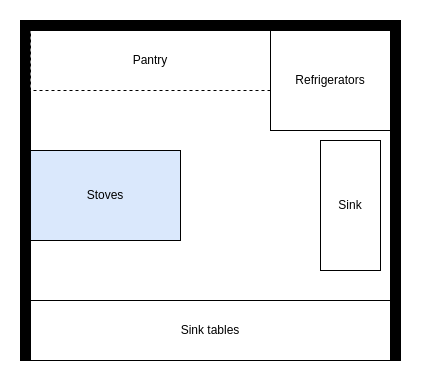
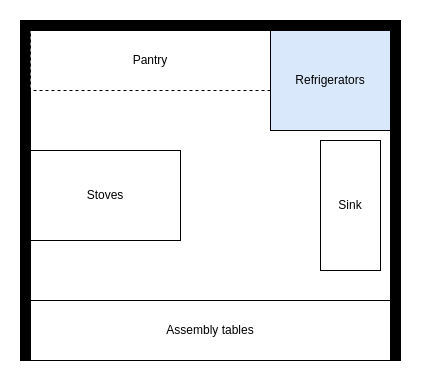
node "Refrigerators": fillcolor #ffffff -> #dae8fc
node "Stoves": fillcolor #dae8fc -> #ffffff
node "Sink tables": label "Sink tables" -> "Assembly tables"
